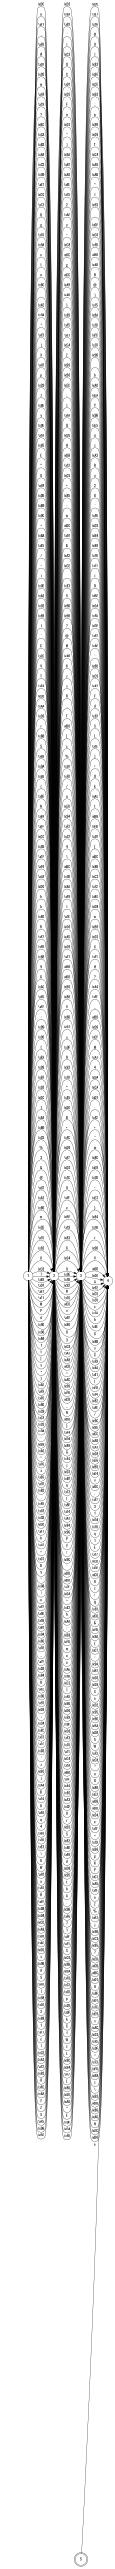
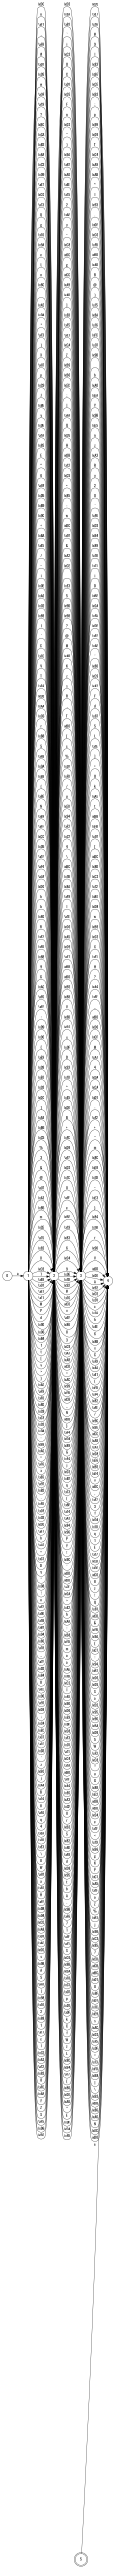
node "0": added
